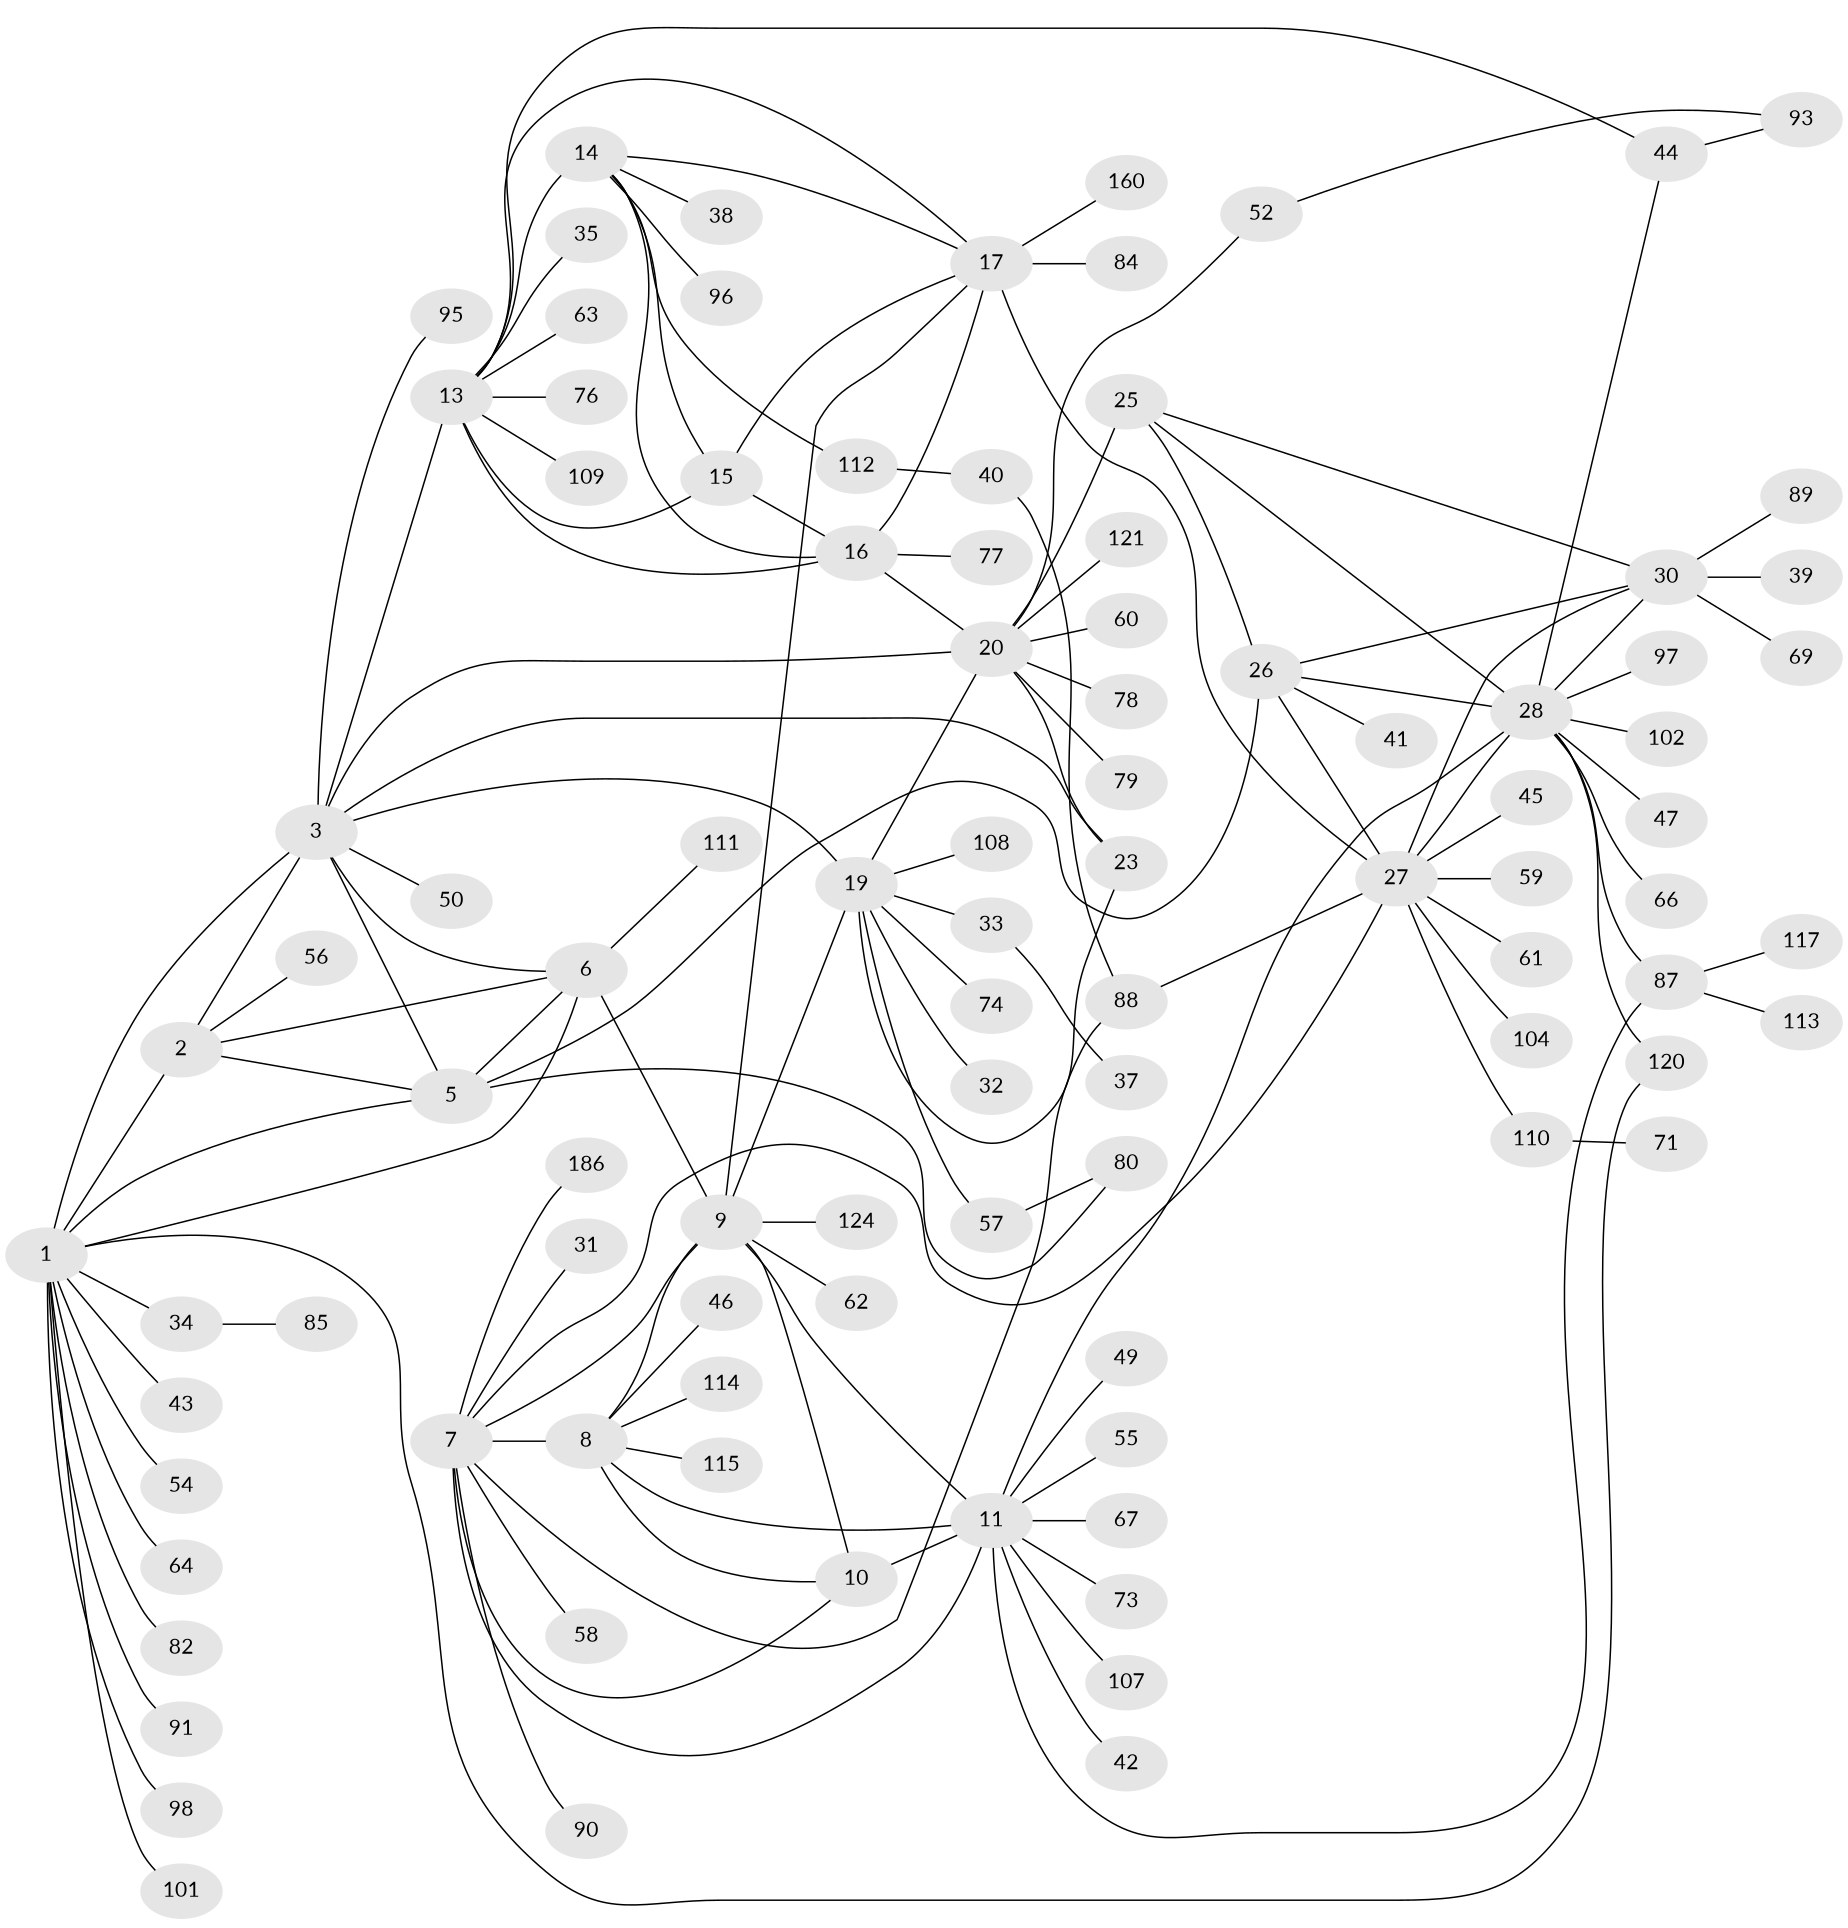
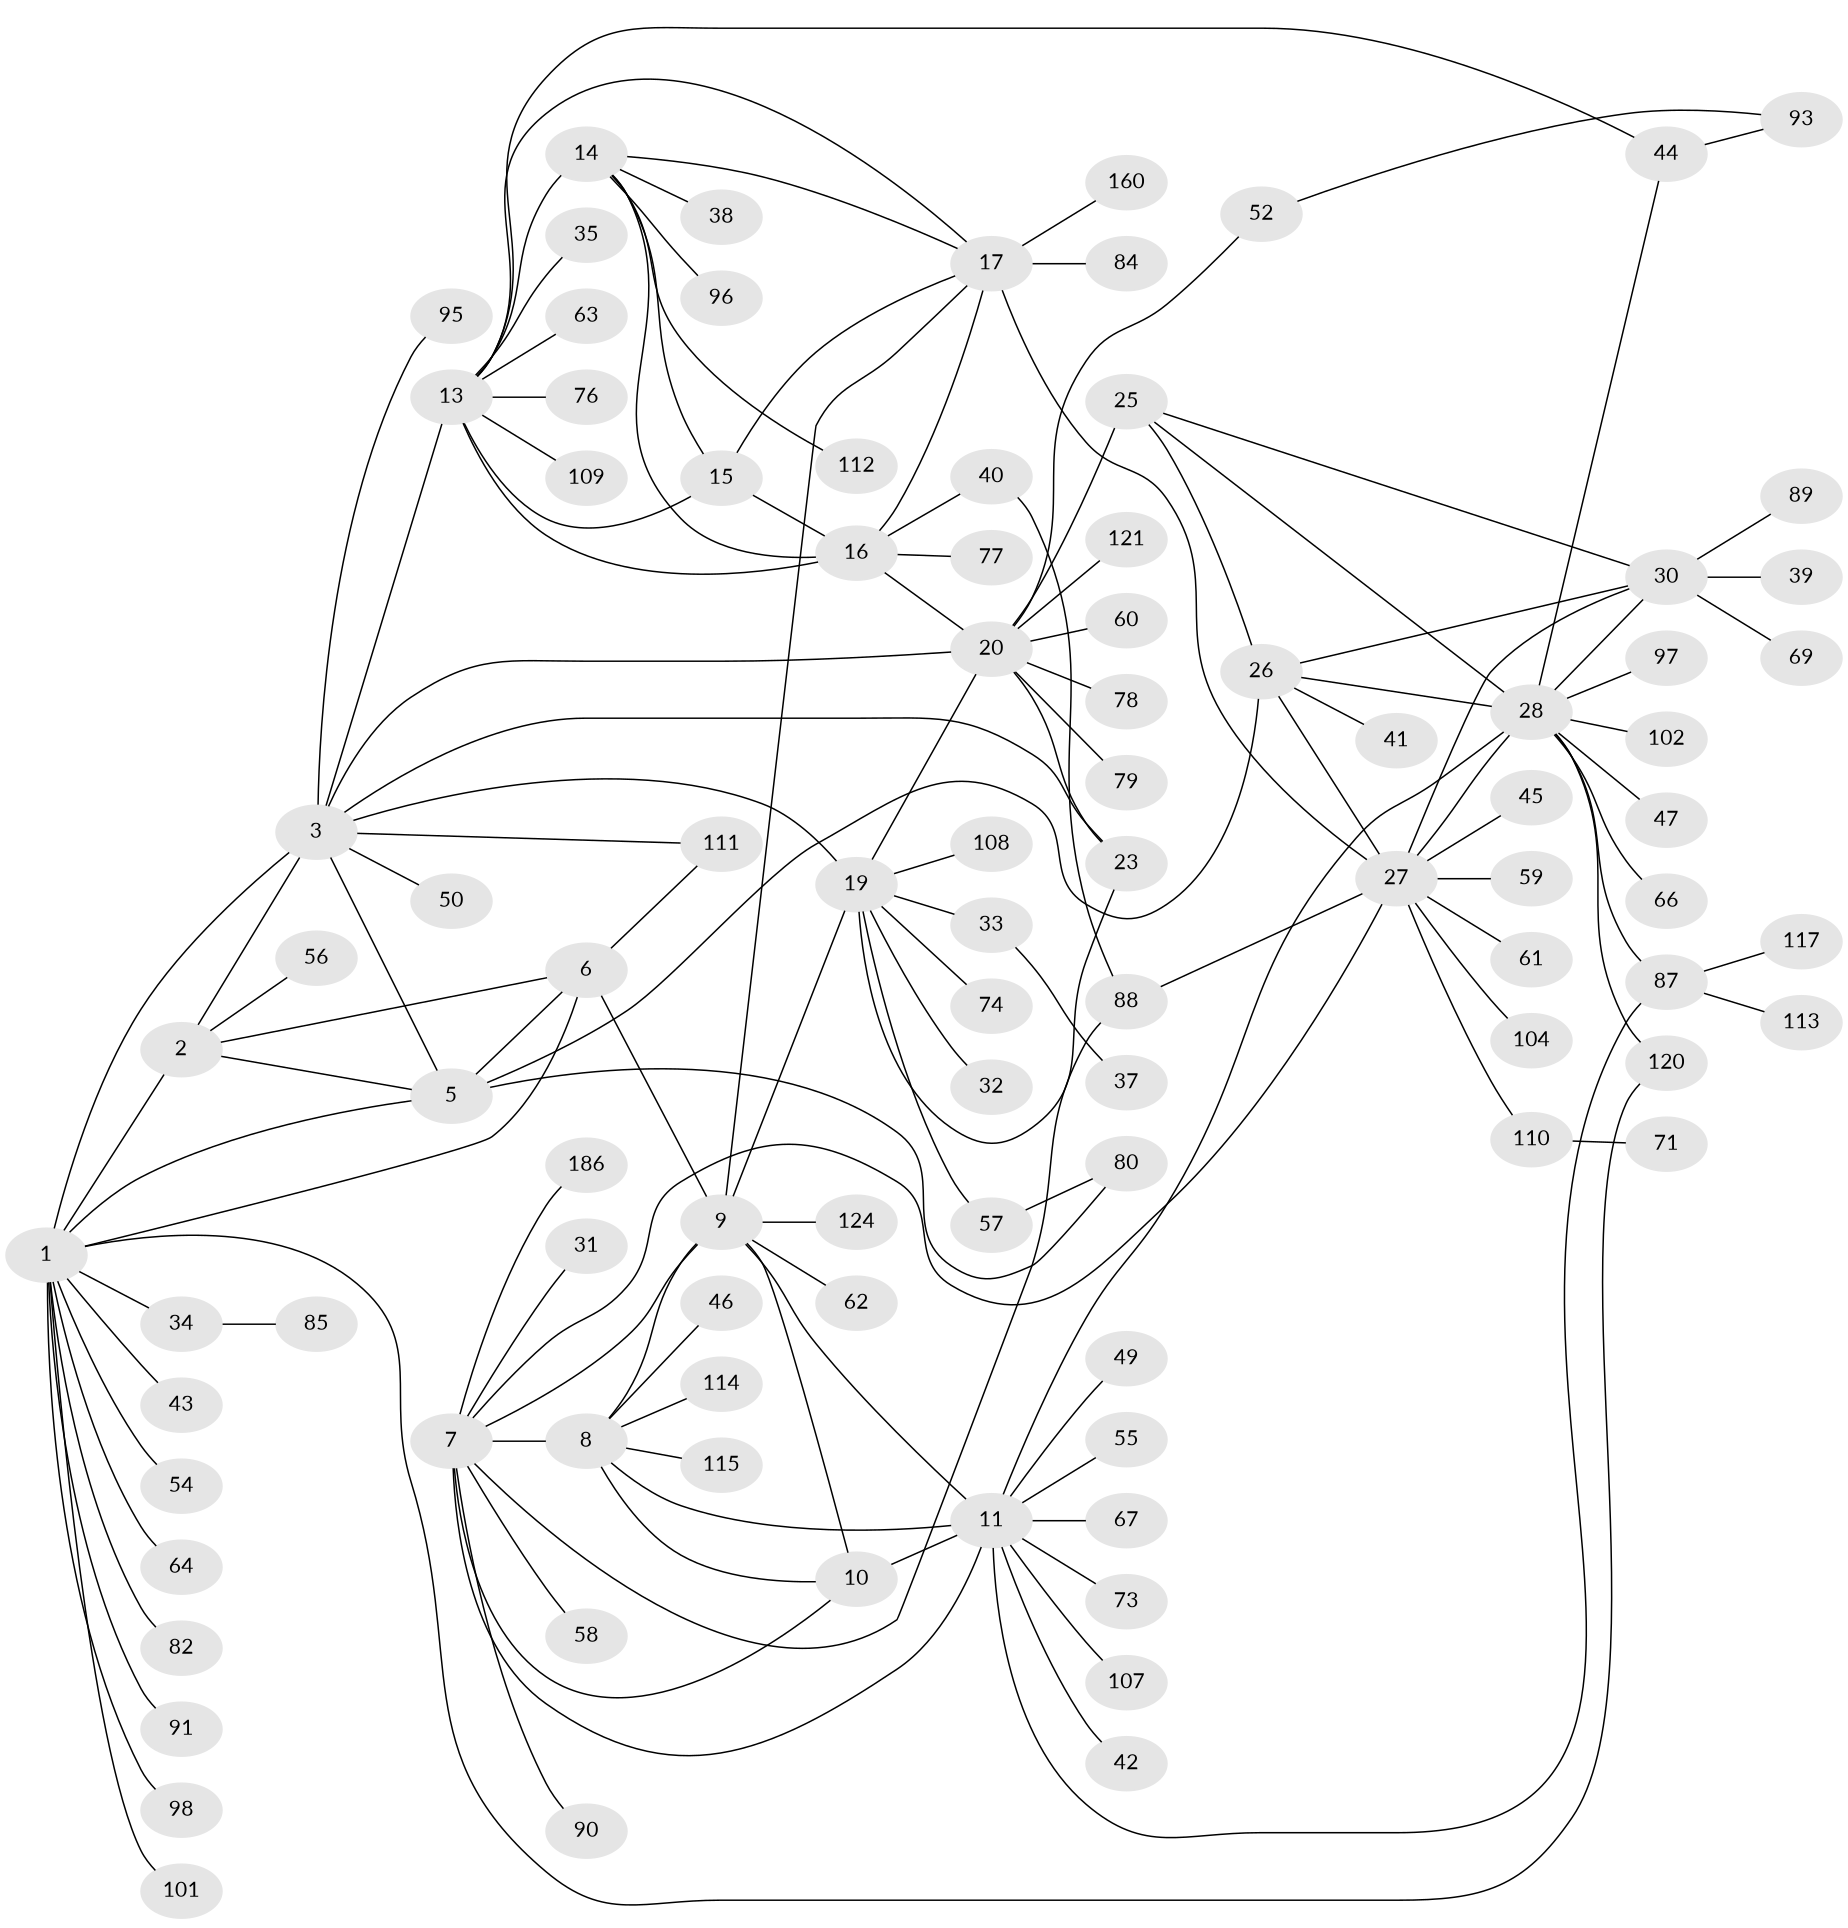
edge "112" -- "40": now "16" -- "40"
edge "3" -- "6": now "3" -- "111"
